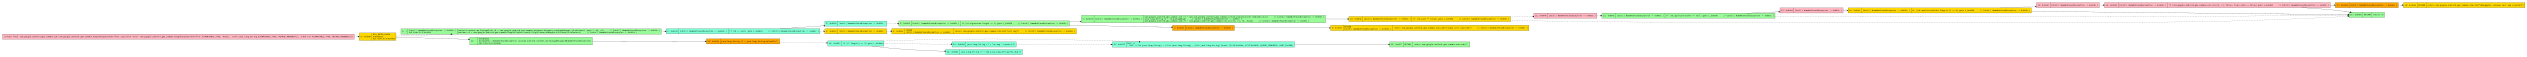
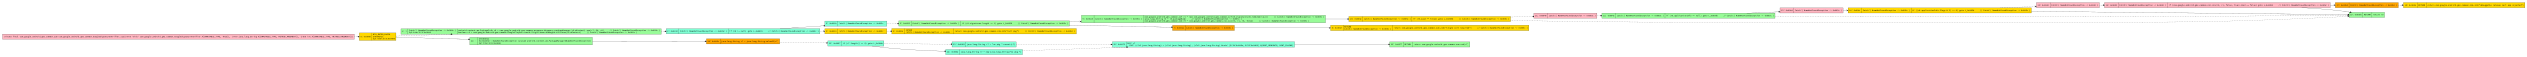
edge "22: 0x0067" -> "25: 0x0073": now "24: 0x006e" -> "25: 0x0073"
